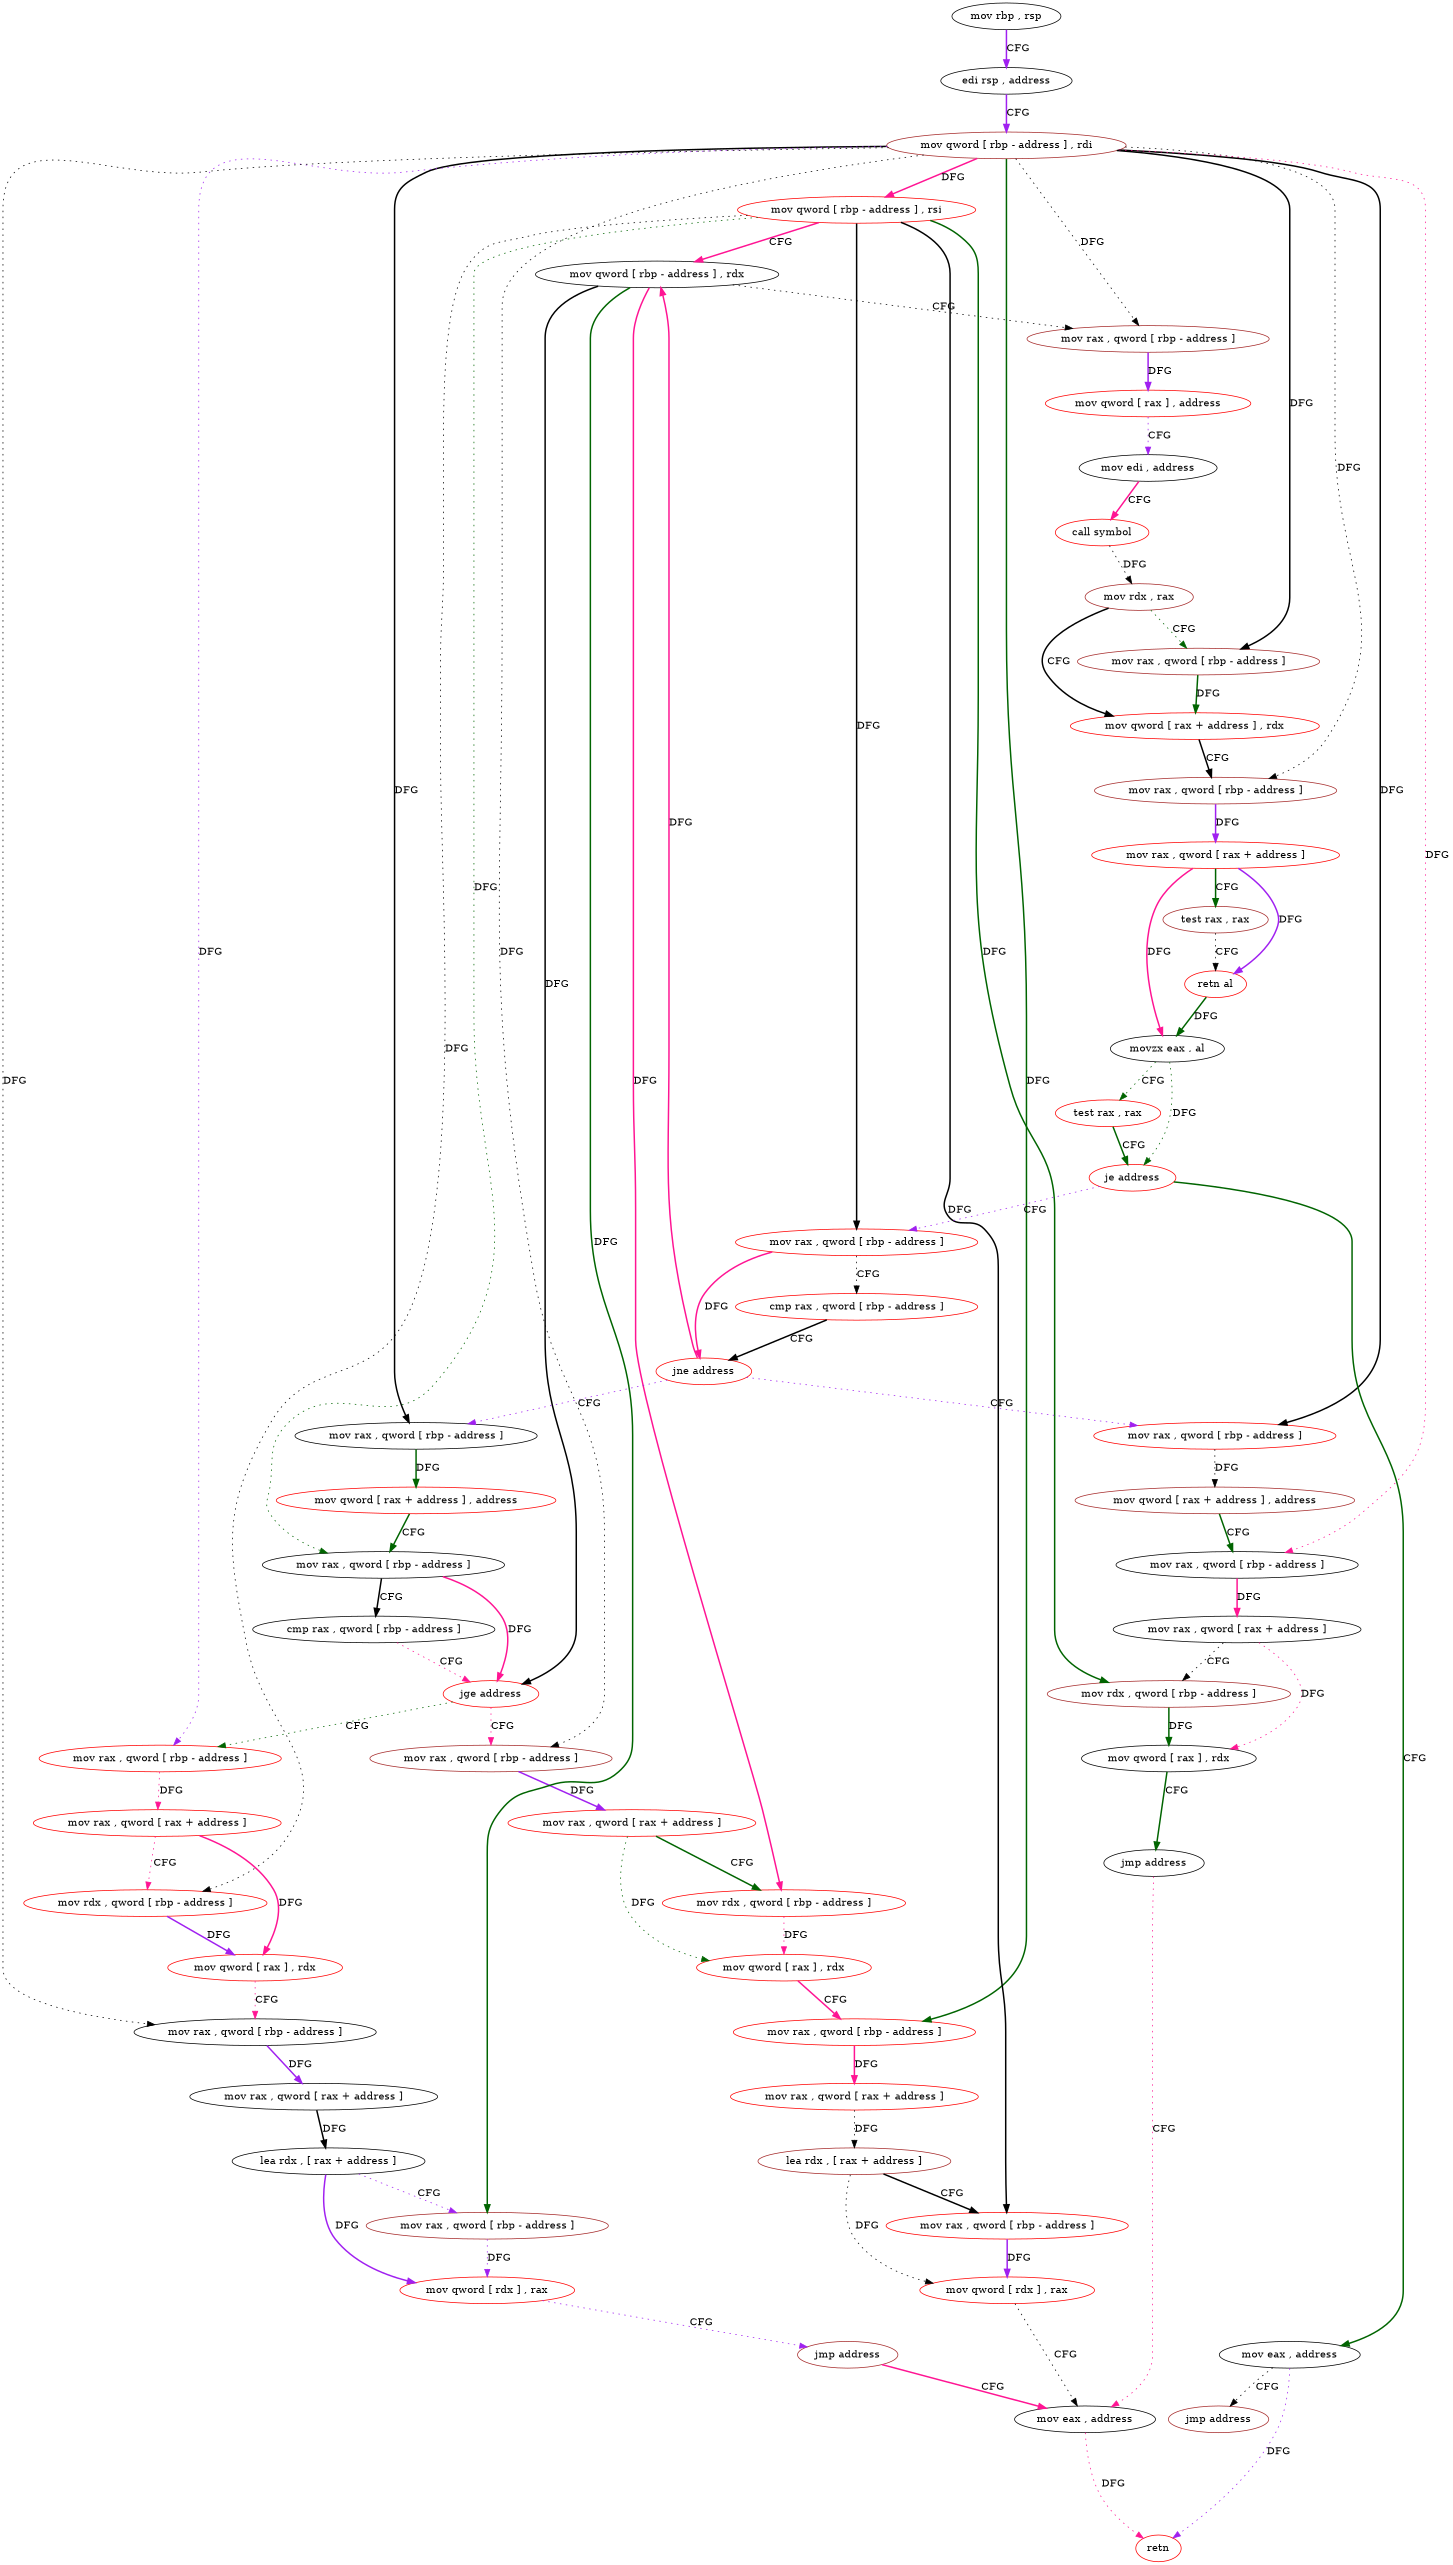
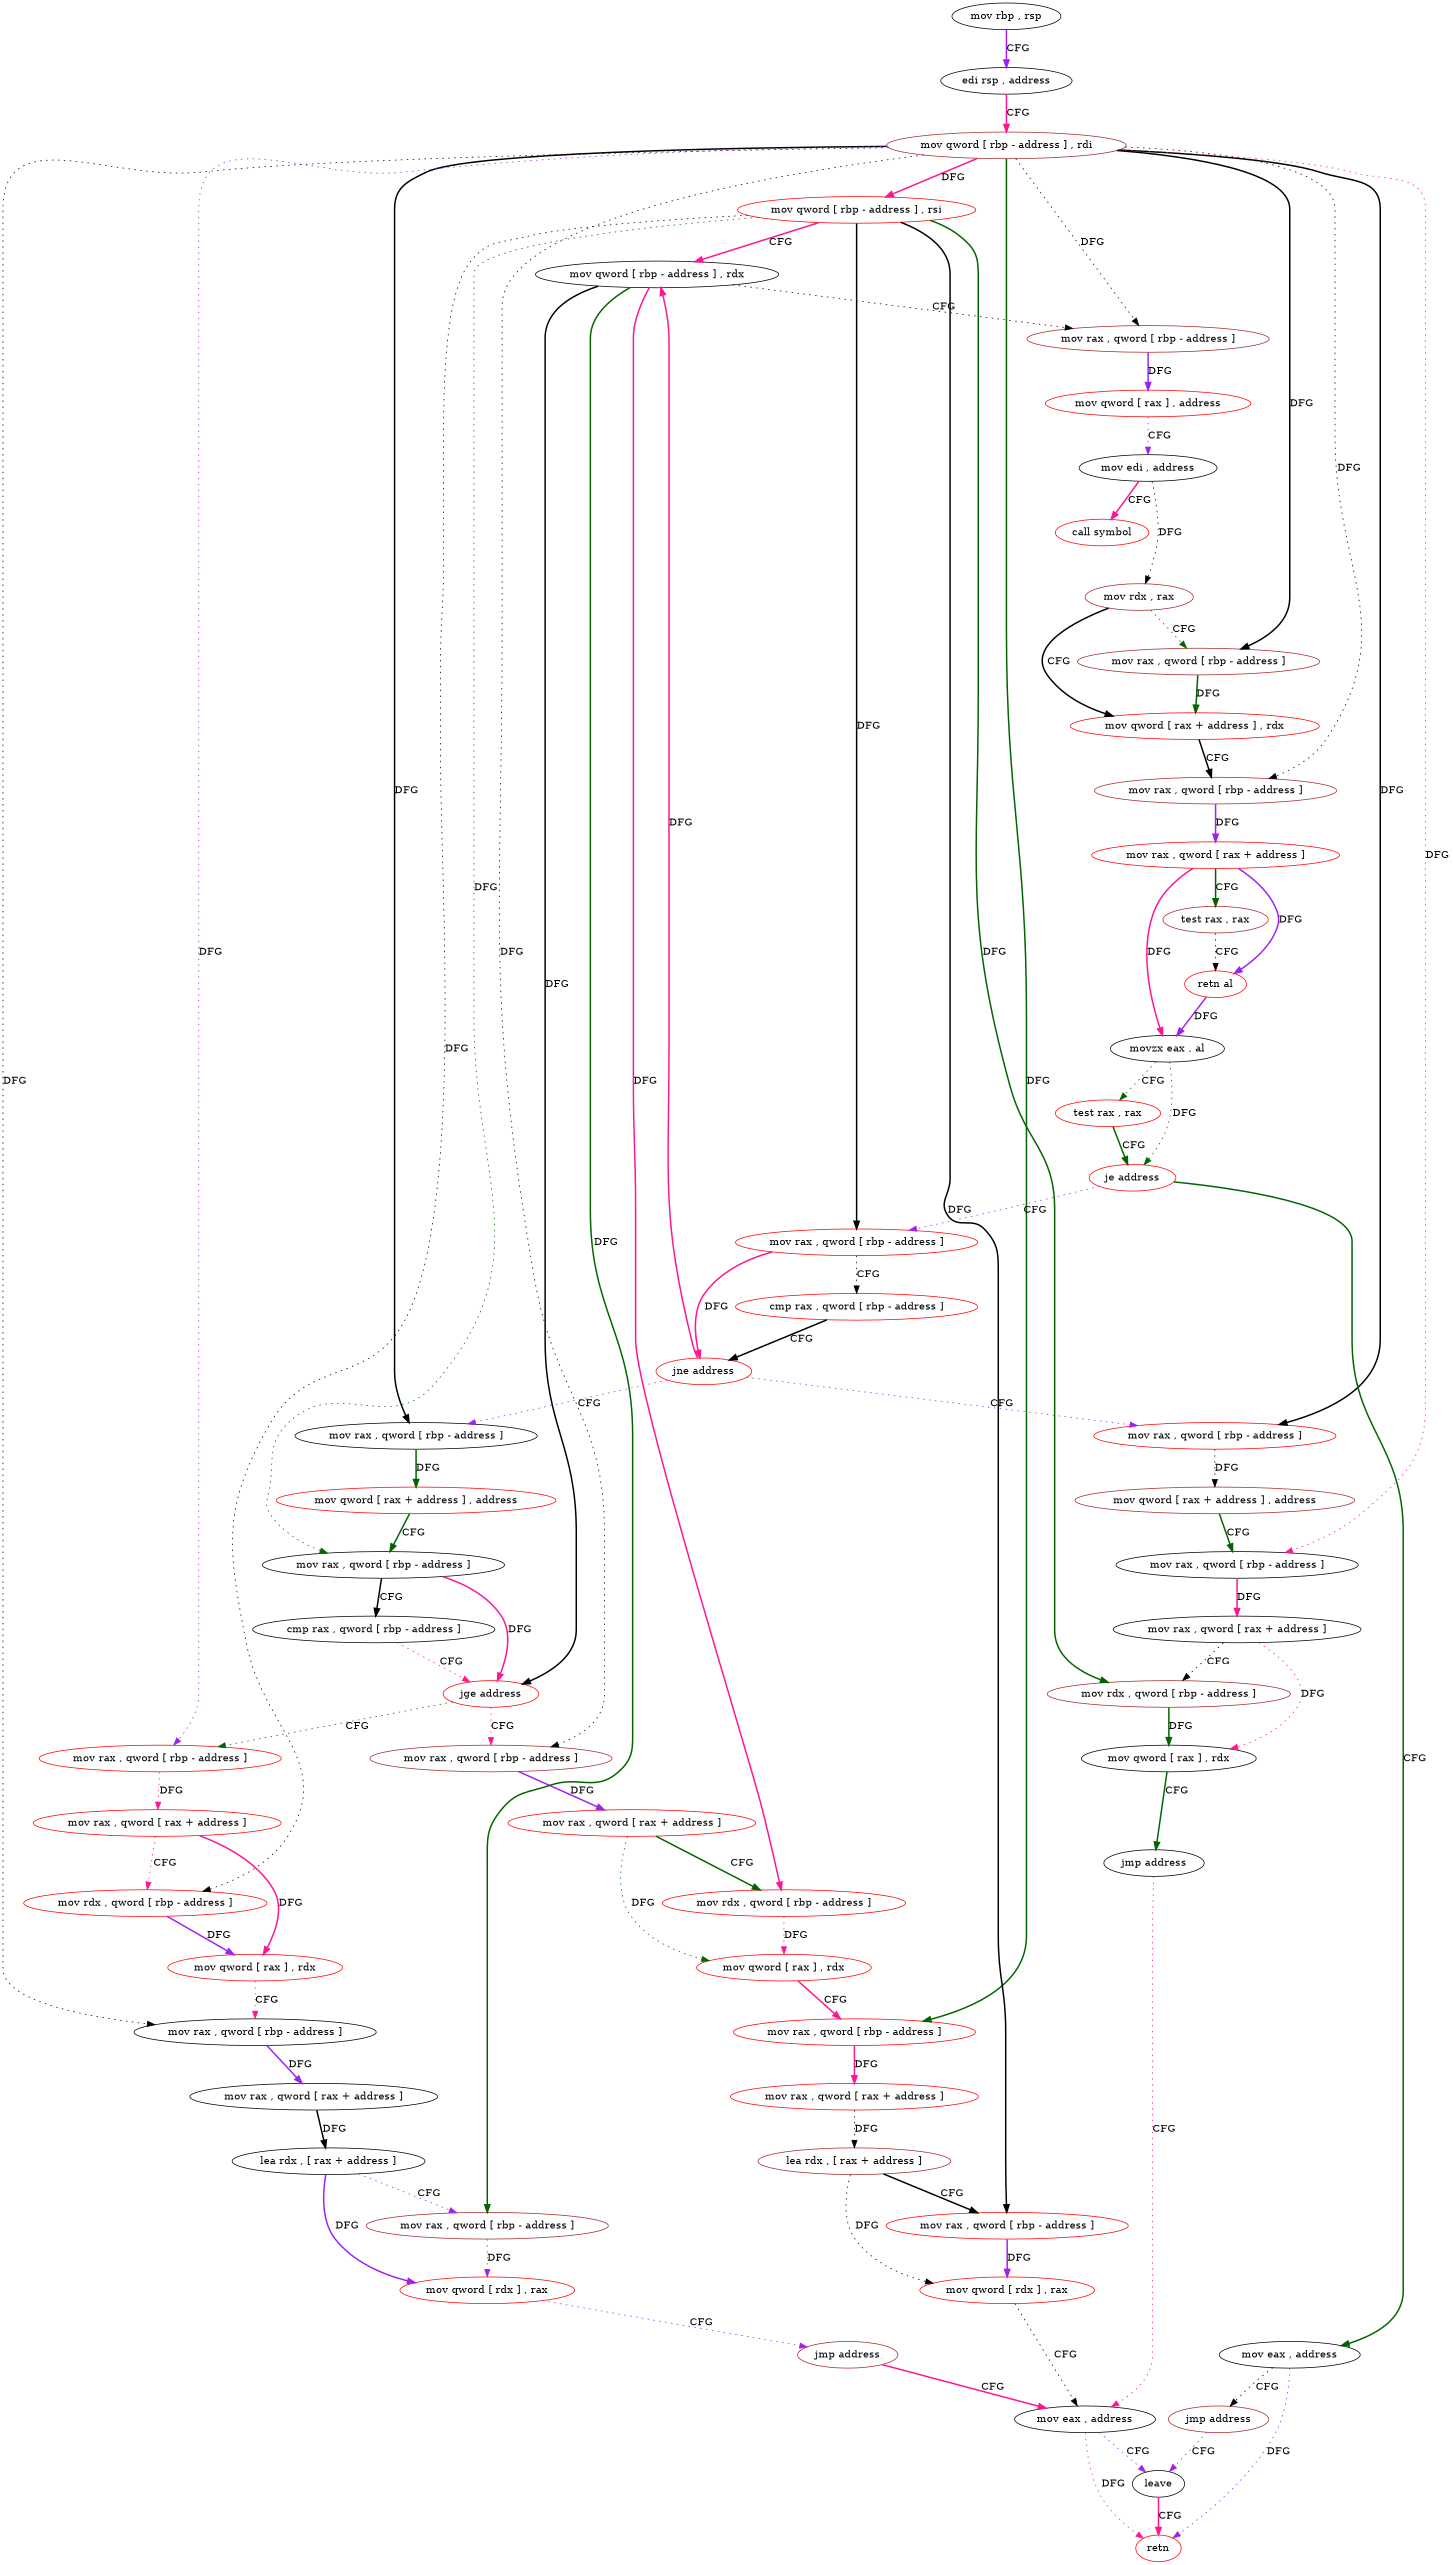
edge "edi rsp , address" -> "mov qword [ rbp - address ] , rdi": color purple -> deeppink
edge "call symbol" -> "mov rdx , rax": now "mov edi , address" -> "mov rdx , rax"
edge "retn al" -> "movzx eax , al": color darkgreen -> purple
node "leave": added
